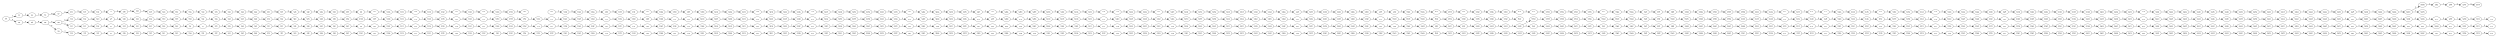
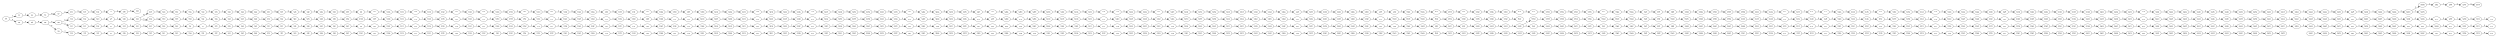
edge "S30" -> "S34": now "S32" -> "S34"
node "S150": added
node "S661": removed
